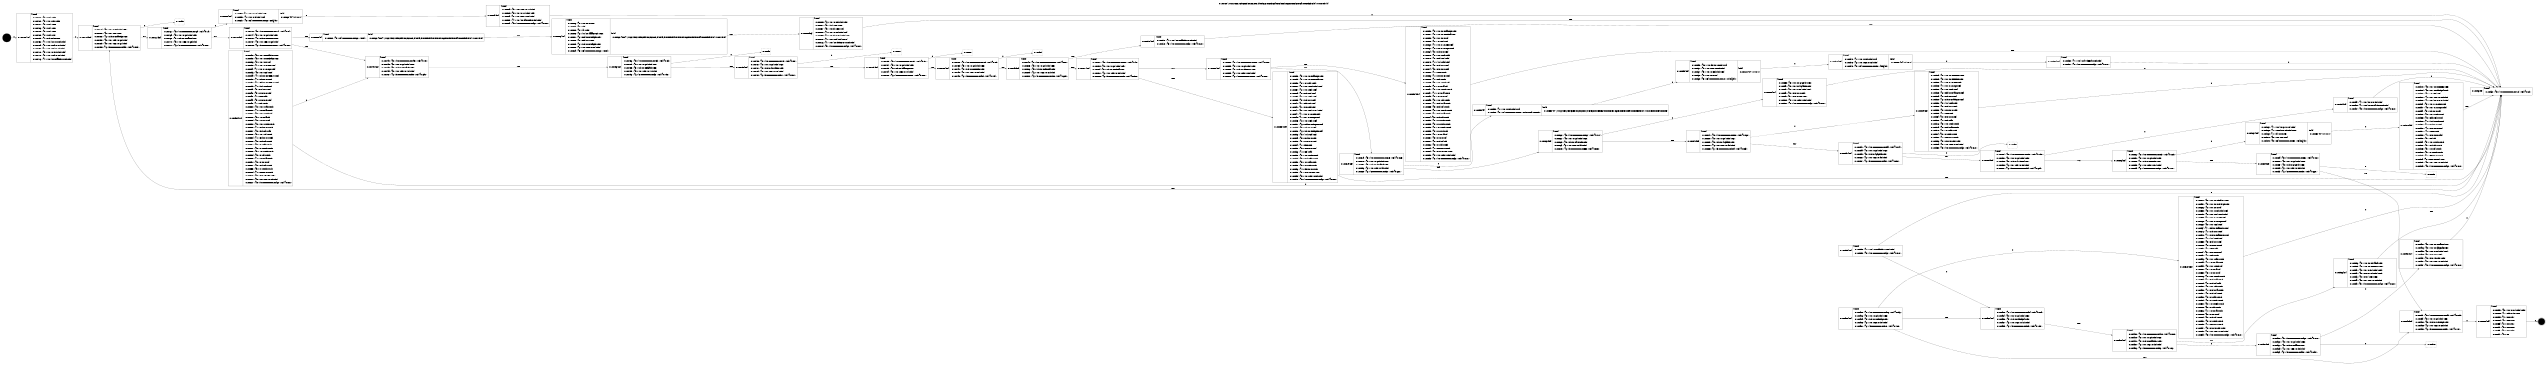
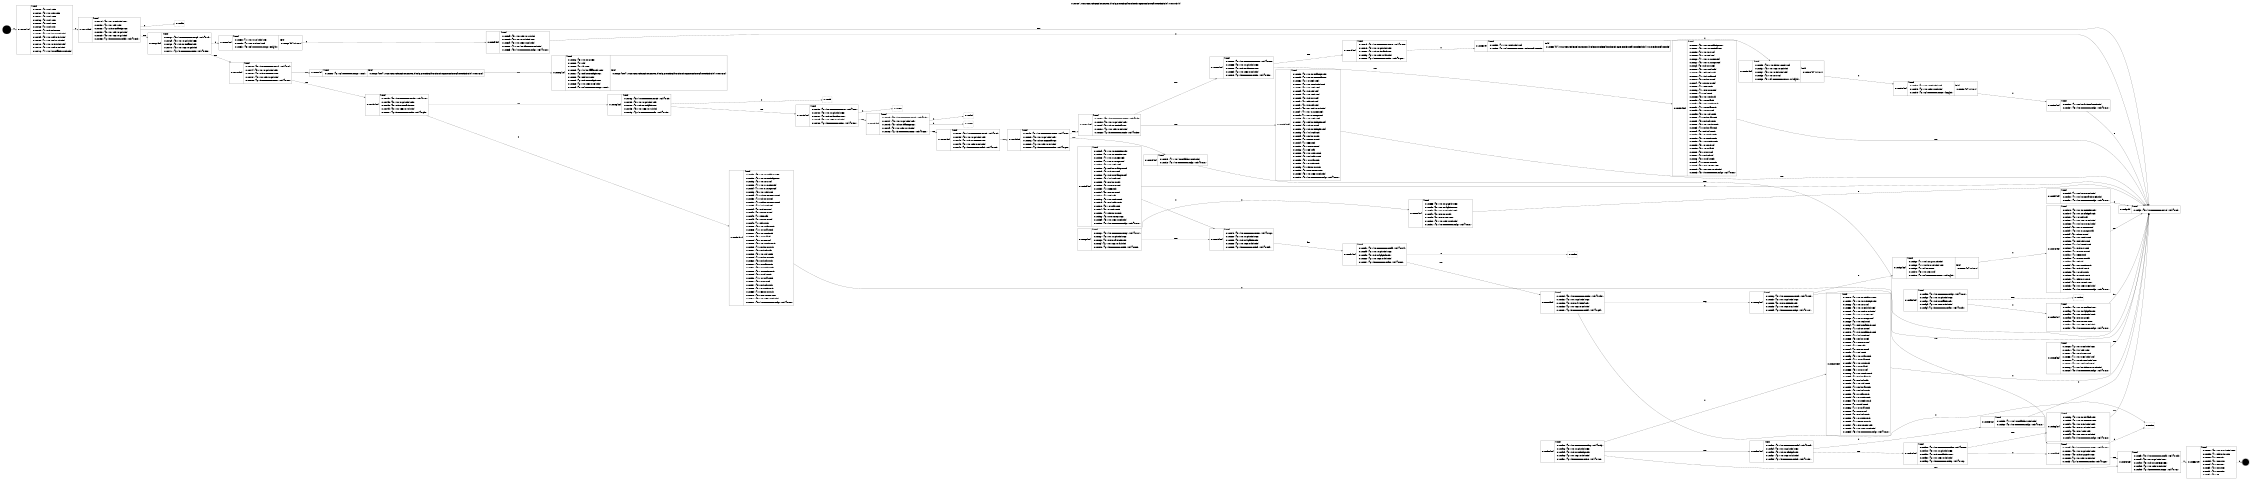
edge "0x401c06 [40]" -> "0x401c2e [36]": removed, label "100"
edge "0x4017e8 [22]" -> "0x401f0d": now "0x4017d2 [22]" -> "0x401f0d"
edge "0x401dbc [144]" -> "0x401790 [22]": reversed
edge "0x40187b [25]" -> "0x401b09 [88]": reversed
edge "0x4018ad [25]" -> "0x401da9 [19]": now "0x4018ad [25]" -> "0x401d8c"
edge "0x401849 [25]" -> "0x401862 [25]": removed, label "109"
edge "0x401f61 [5]" -> "0x40174d [23]": reversed
edge "0x4019b1 [27]" -> "0x401f61 [5]": label " 1" -> " 907"
edge "0x401bda [12]" -> "0x40192a [25]": reversed
edge "0x40195c [25]" -> "0x401975": label " 0" -> " 310"
edge "0x401943 [25]" -> "0x40195c [25]": now "0x401943 [25]" -> "0x4018df [25]"
